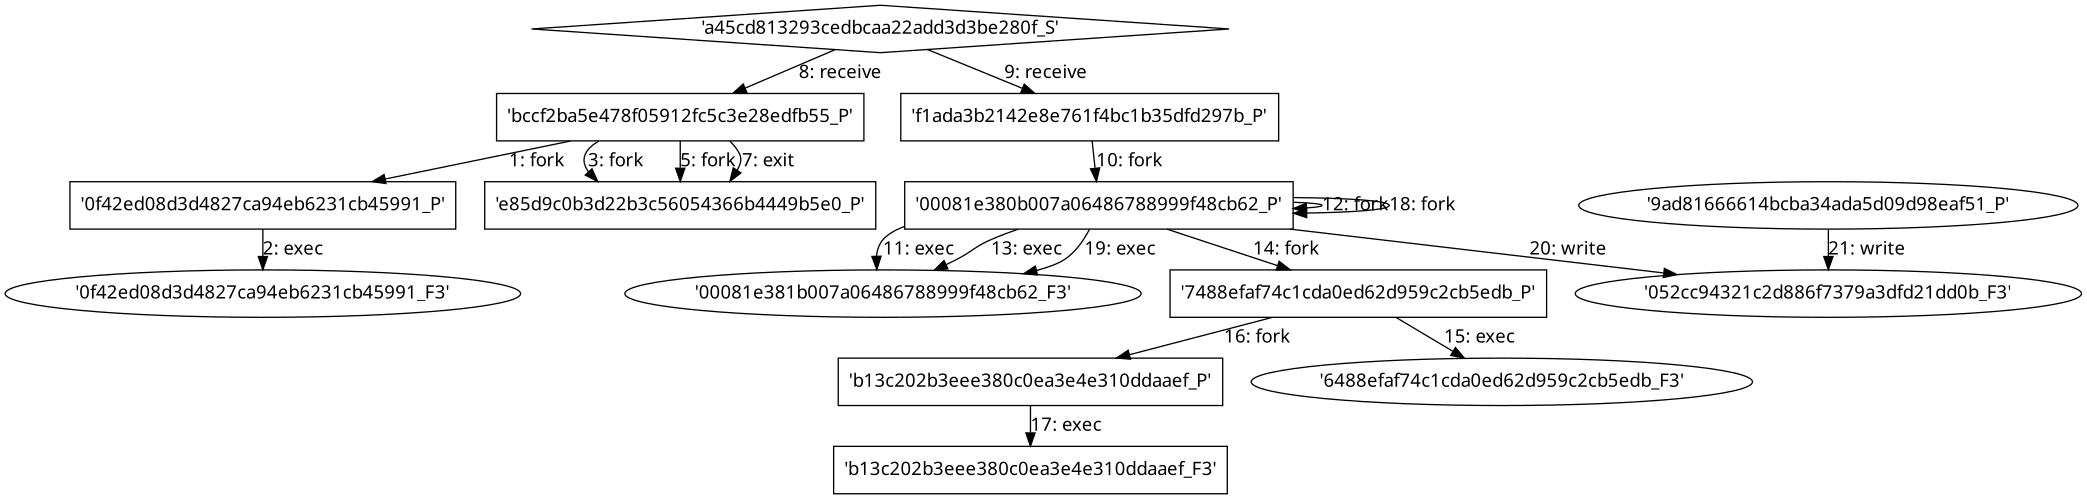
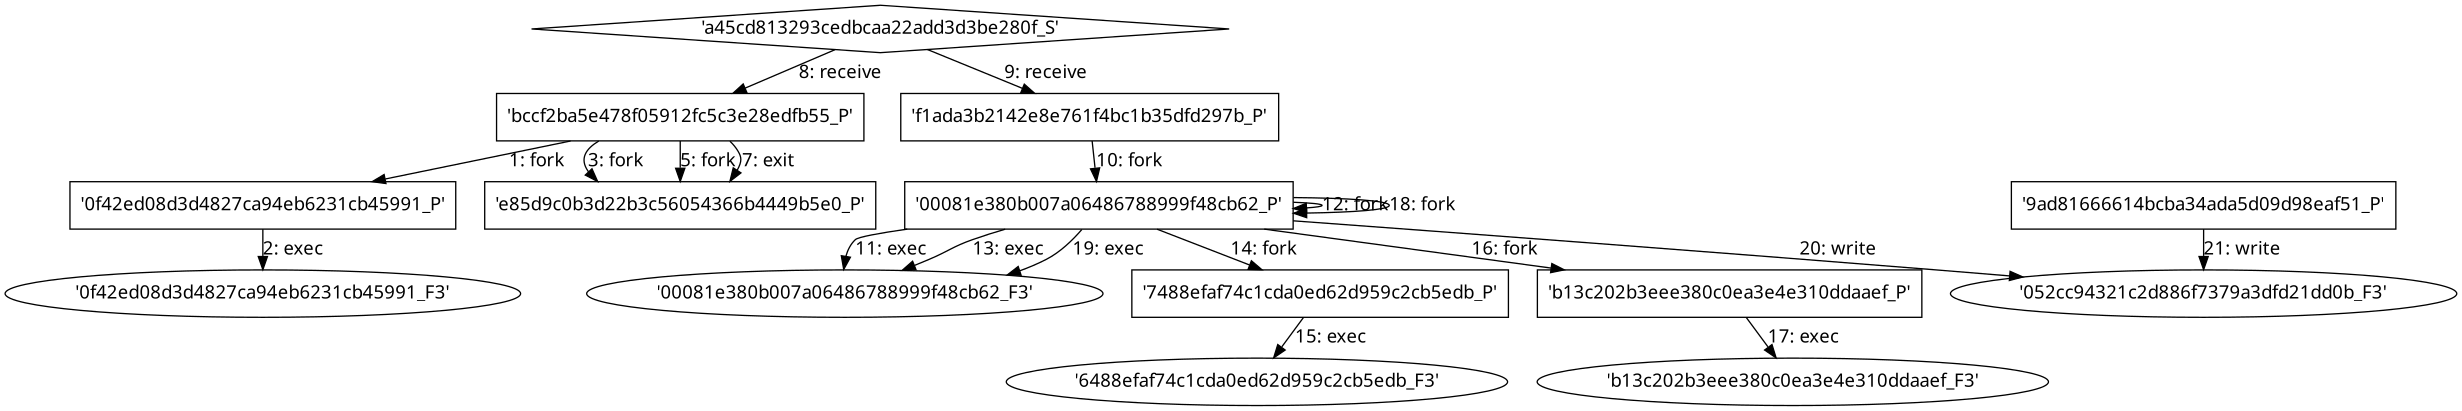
node "'9ad81666614bcba34ada5d09d98eaf51_P'": shape ellipse -> box
node "'00081e381b007a06486788999f48cb62_F3'": label "'00081e381b007a06486788999f48cb62_F3'" -> "'00081e380b007a06486788999f48cb62_F3'"
edge "'7488efaf74c1cda0ed62d959c2cb5edb_P'" -> "'b13c202b3eee380c0ea3e4e310ddaaef_P'": now "'00081e380b007a06486788999f48cb62_P'" -> "'b13c202b3eee380c0ea3e4e310ddaaef_P'"
node "'b13c202b3eee380c0ea3e4e310ddaaef_F3'": shape box -> ellipse
